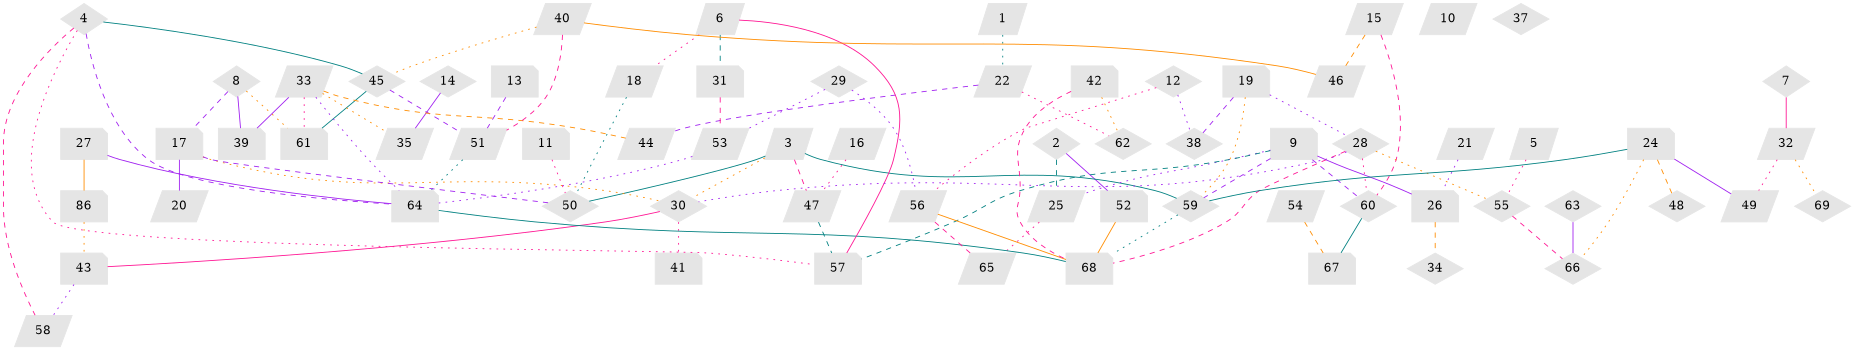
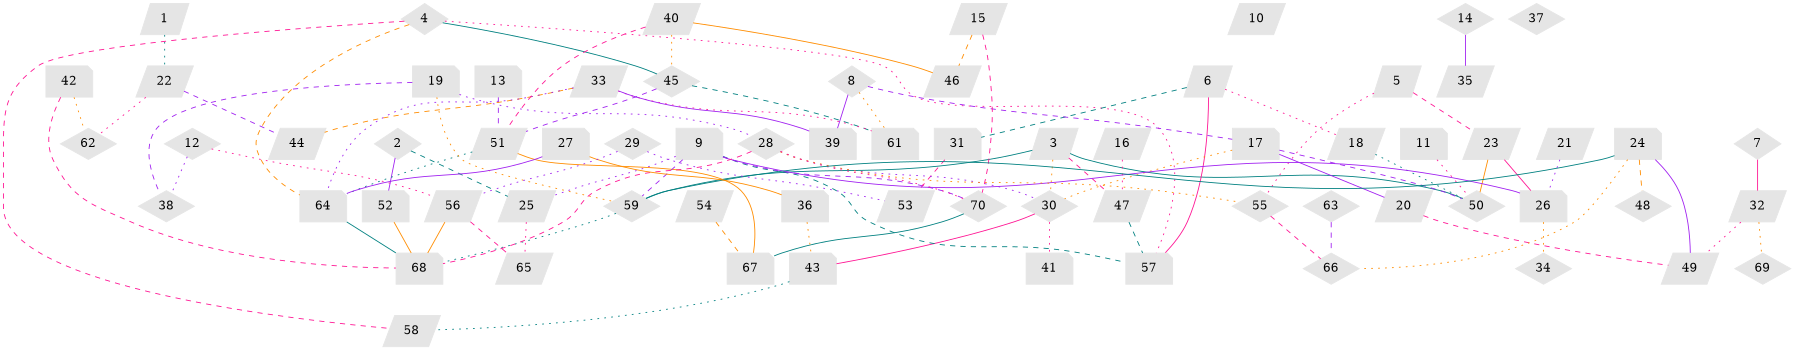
edge "45" -- "61": style solid -> dashed
edge "33" -- "35": removed
node "23": added
edge "4" -- "64": color purple -> darkorange
edge "51" -- "67": added
edge "53" -- "64": removed
node "86": label "86" -> "36"
node "60": label "60" -> "70"
edge "26" -- "34": style dashed -> dotted
edge "63" -- "66": style solid -> dashed
edge "20" -- "49": added
edge "43" -- "58": color purple -> teal
